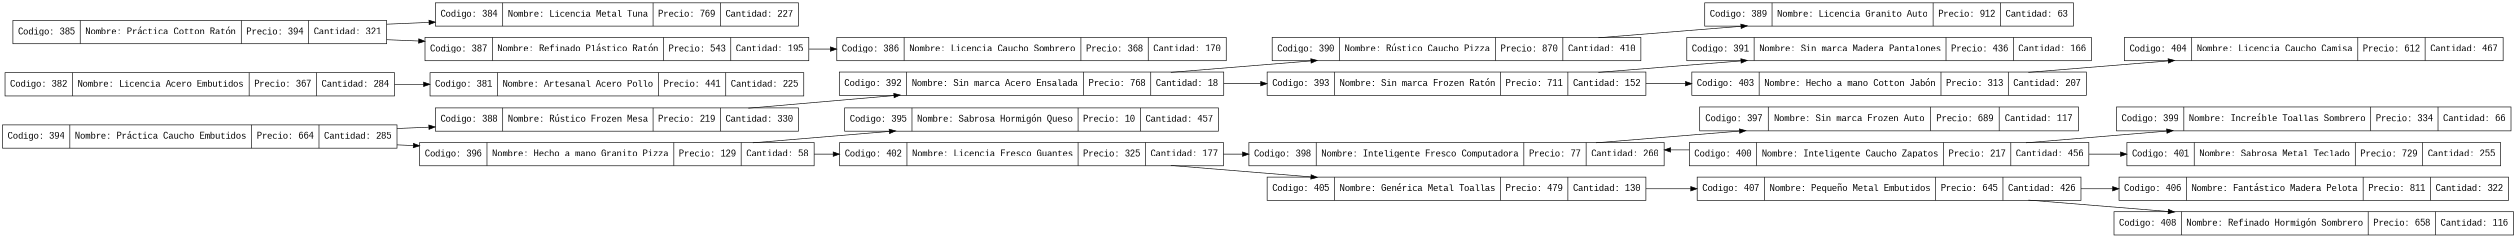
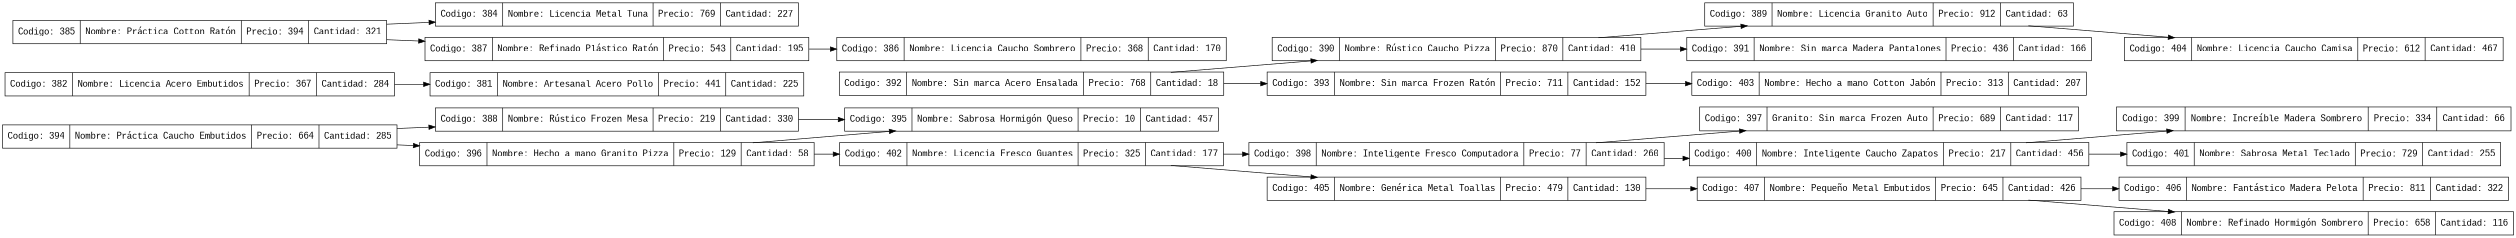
edge "Codigo: 393" -> "Codigo: 391": now "Codigo: 390" -> "Codigo: 391"
edge "Codigo: 403" -> "Codigo: 404": now "Codigo: 389" -> "Codigo: 404"
edge "Codigo: 388" -> "Codigo: 392": now "Codigo: 388" -> "Codigo: 395"
node "Codigo: 397": text "Nombre: Sin marca Frozen Auto" -> "Granito: Sin marca Frozen Auto"
node "Codigo: 399": text "Nombre: Increíble Toallas Sombrero" -> "Nombre: Increíble Madera Sombrero"
edge "Codigo: 400" -> "Codigo: 398": reversed
